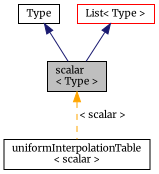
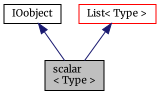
node "Type": label "Type" -> "IOobject"
node "uniformInterpolationTable < scalar >": removed
